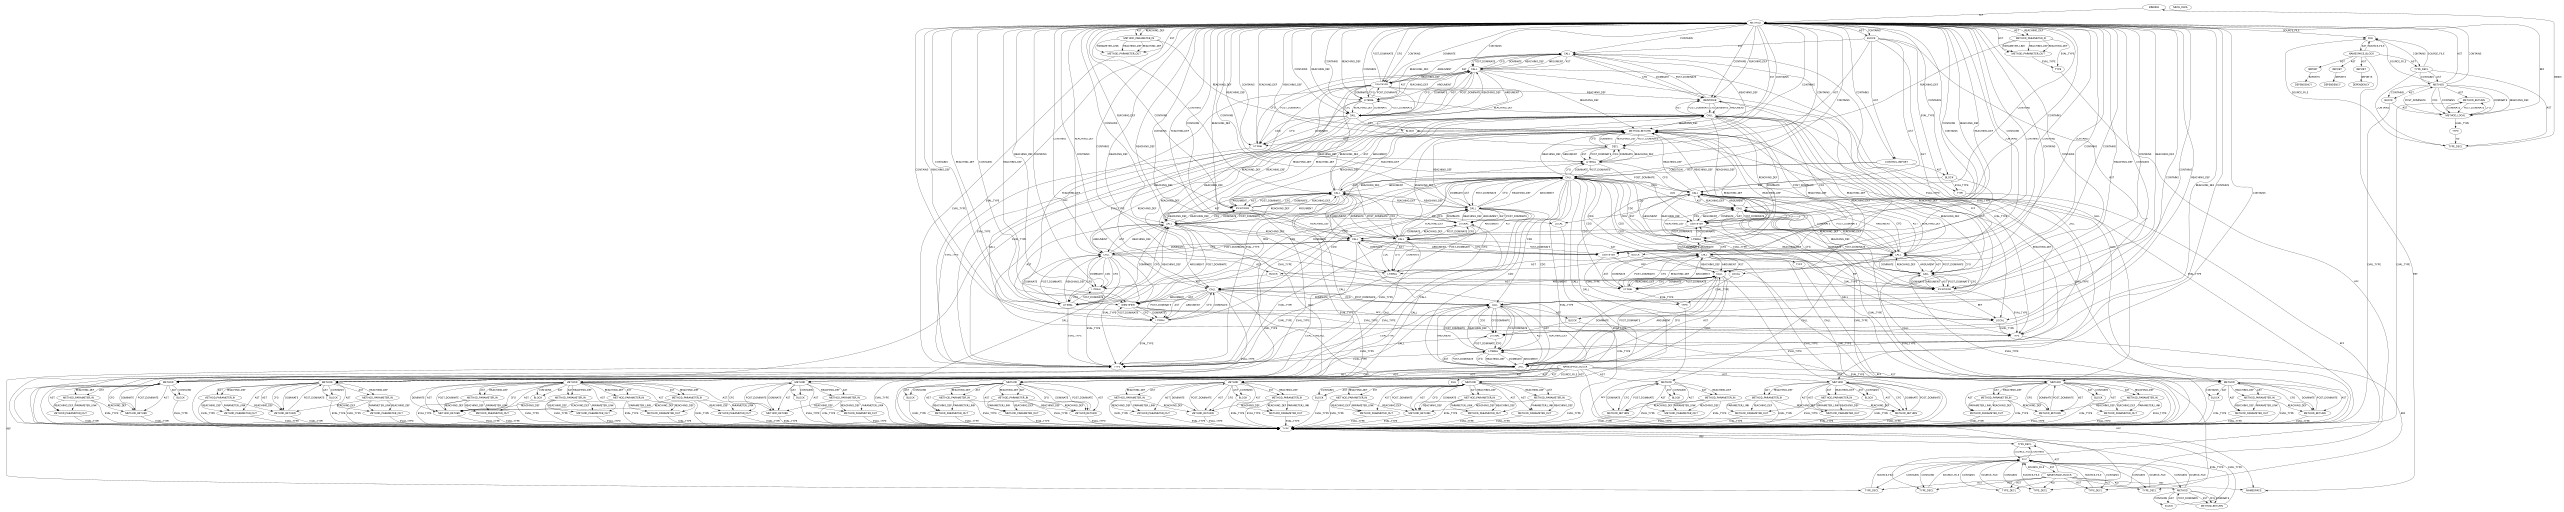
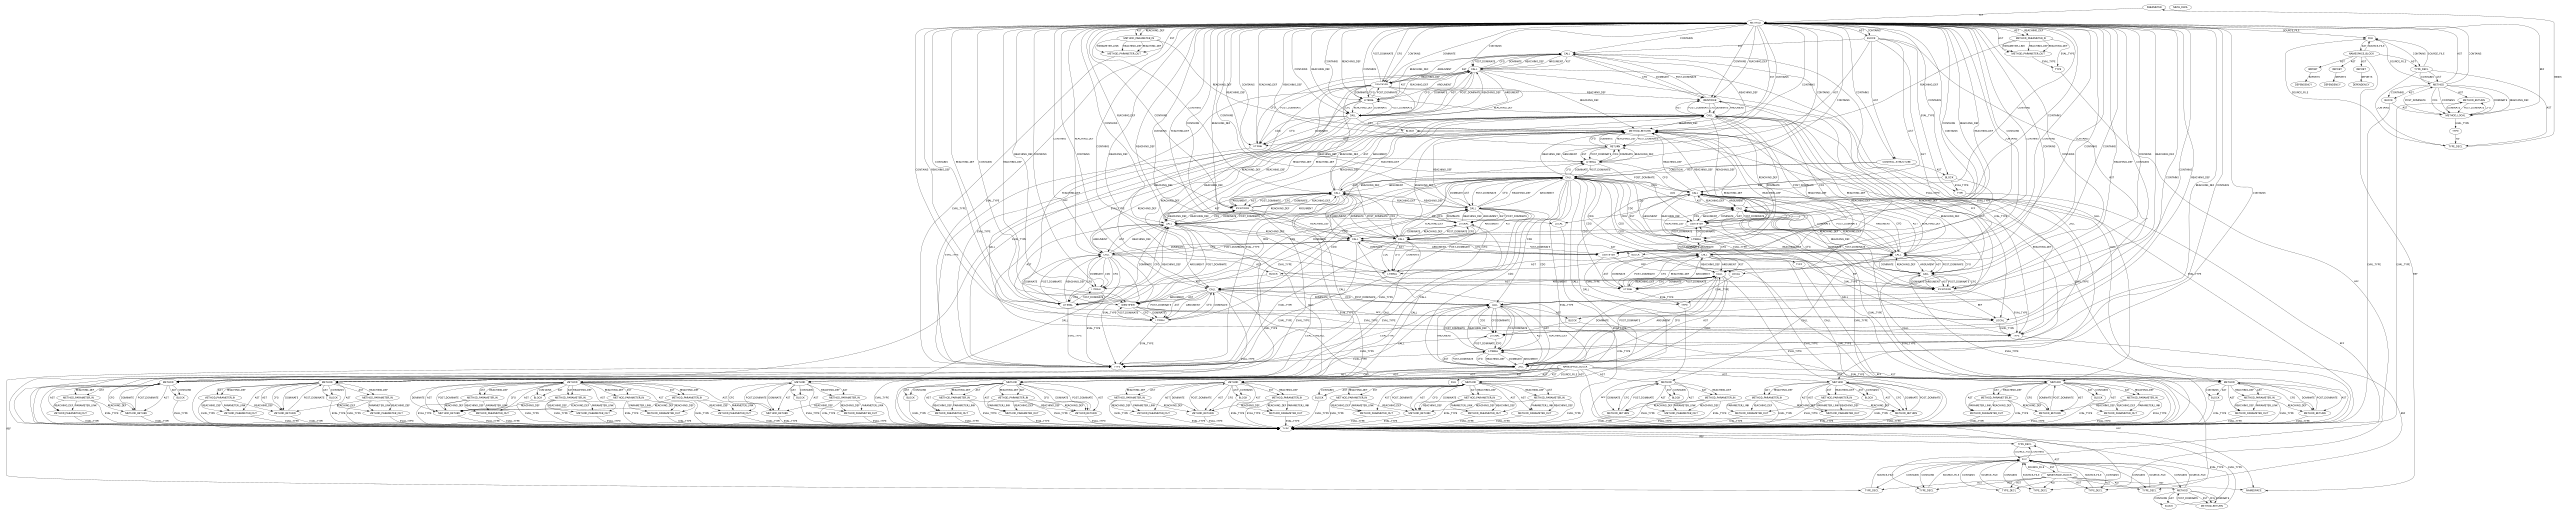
node "BINDING": label "BINDING" -> "PARAMETER"
node "DECL": label "DECL" -> "RETURN"
node "CONTROL_IMPORT": label "CONTROL_IMPORT" -> "CONTROL_STRUCTURE"
